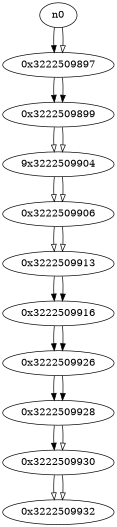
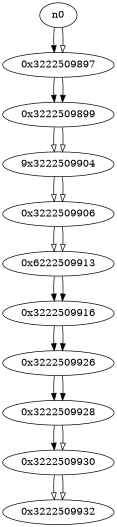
node "0x3222509913": label "0x3222509913" -> "0x6222509913"
